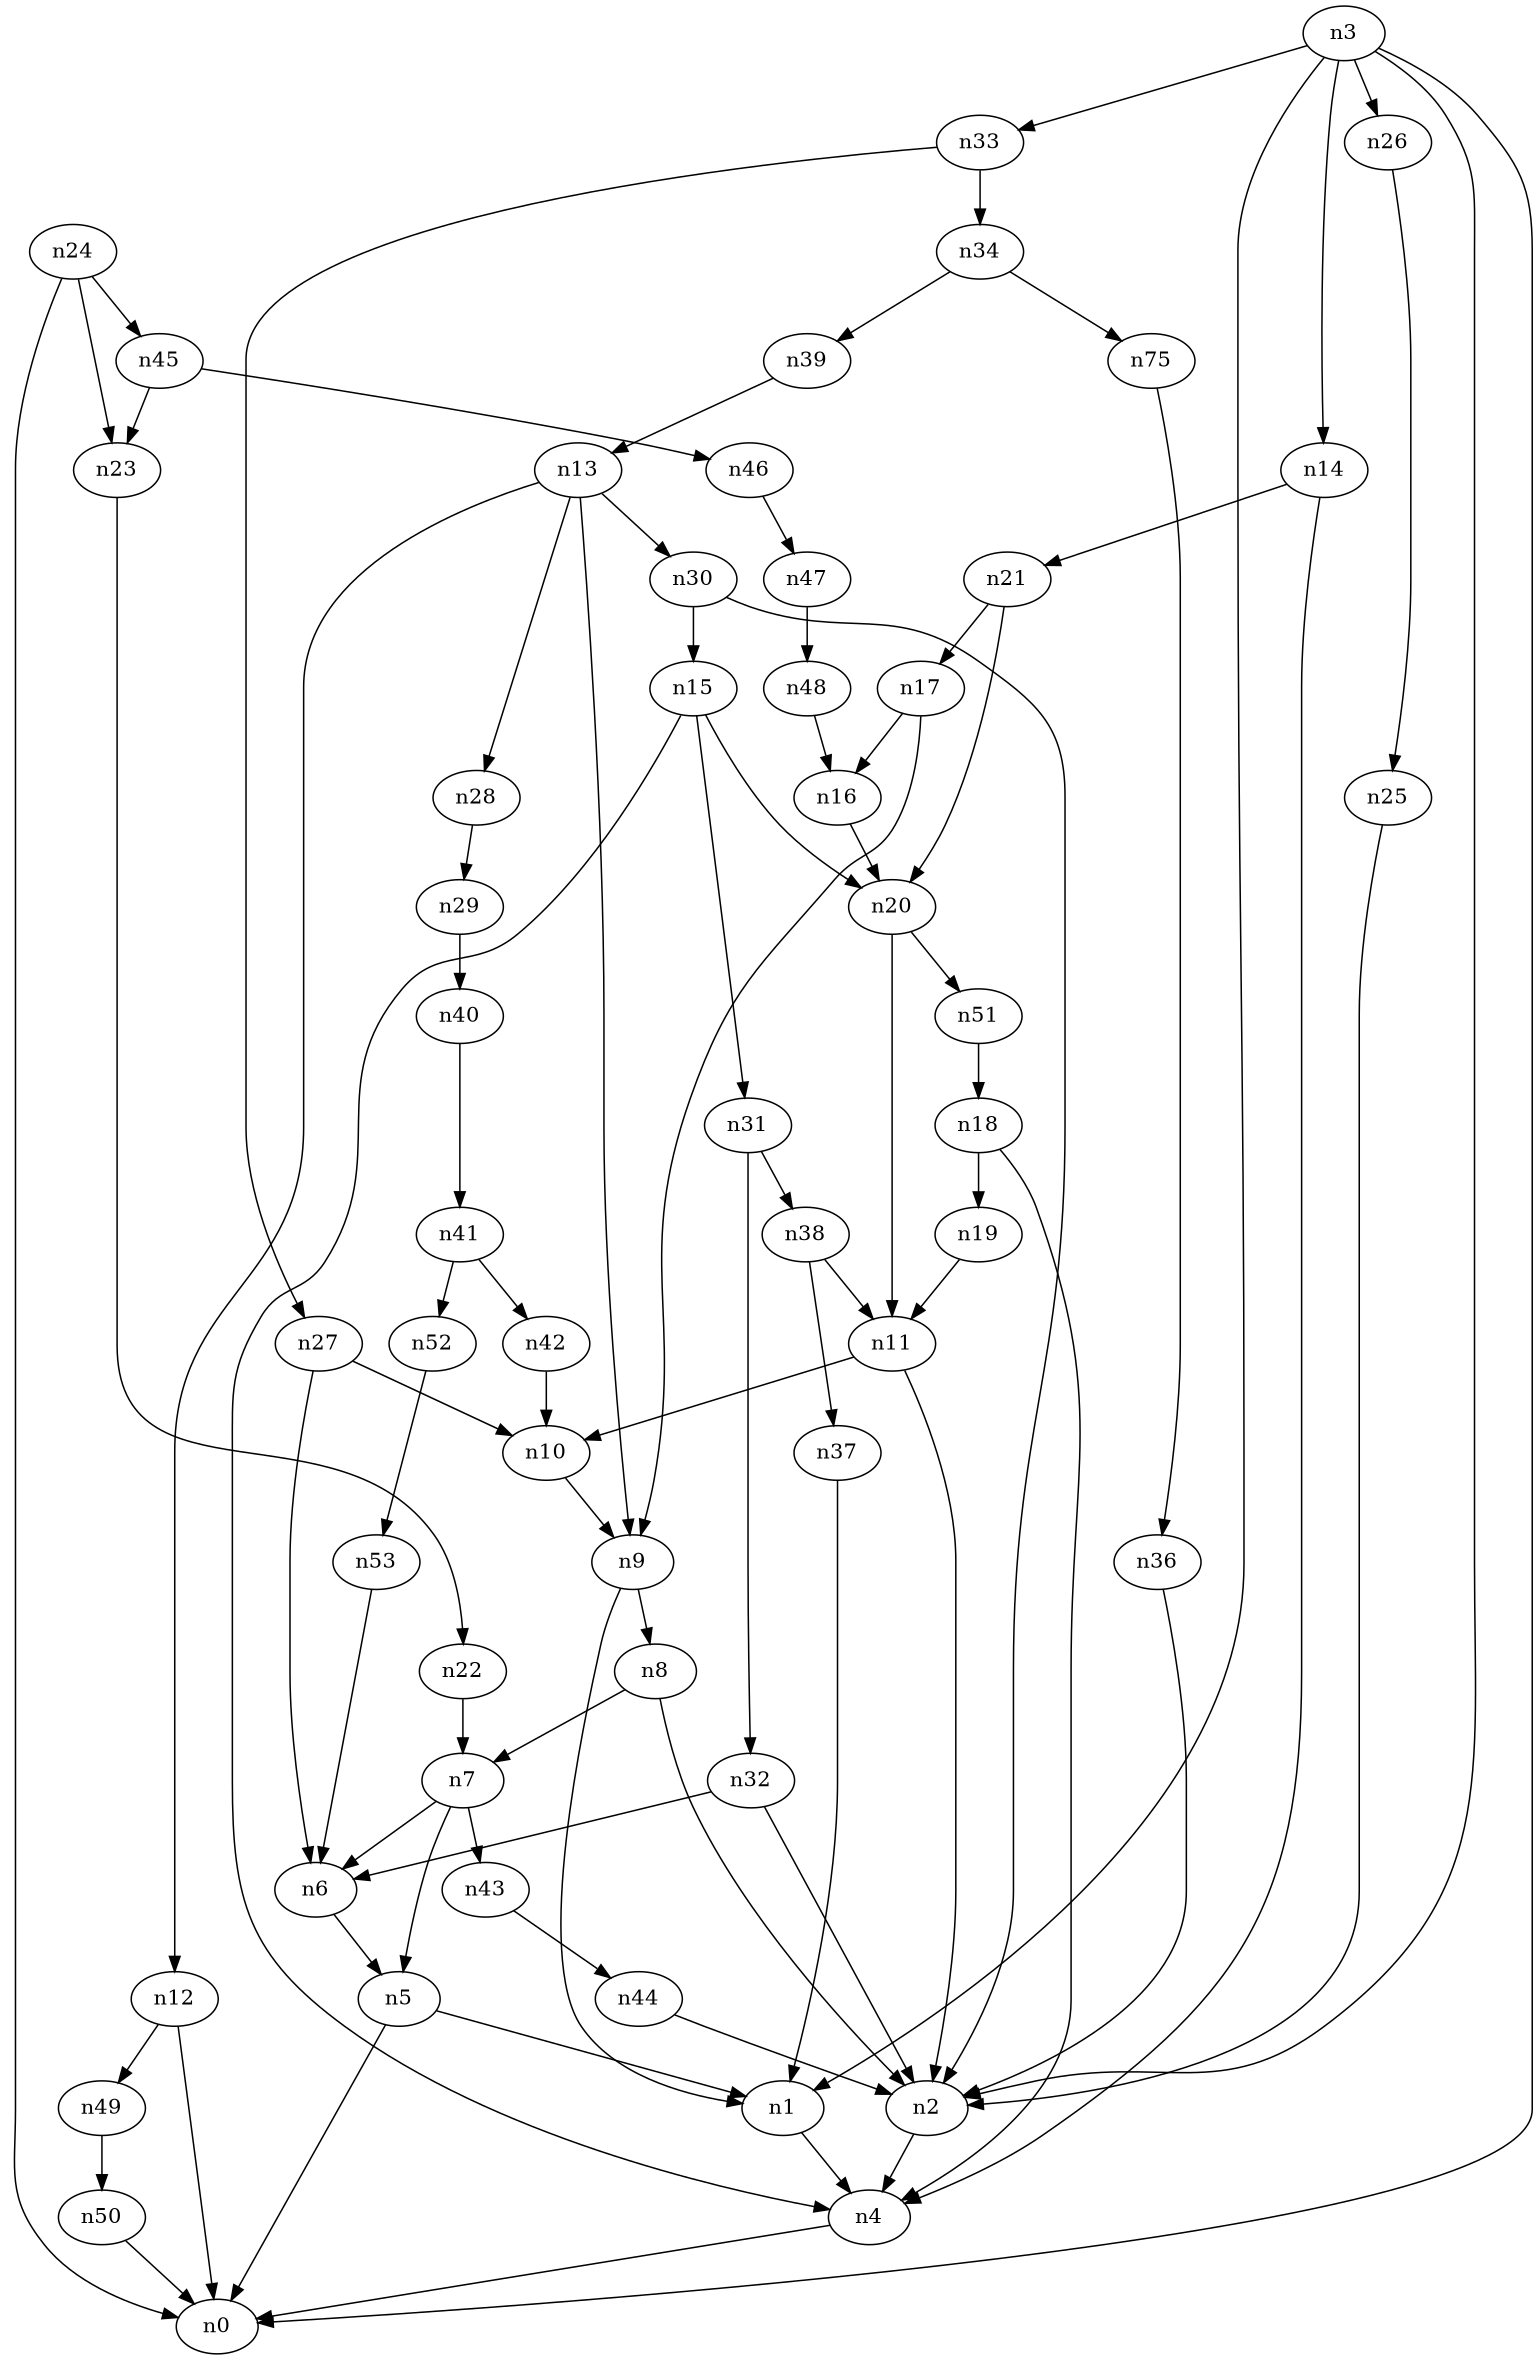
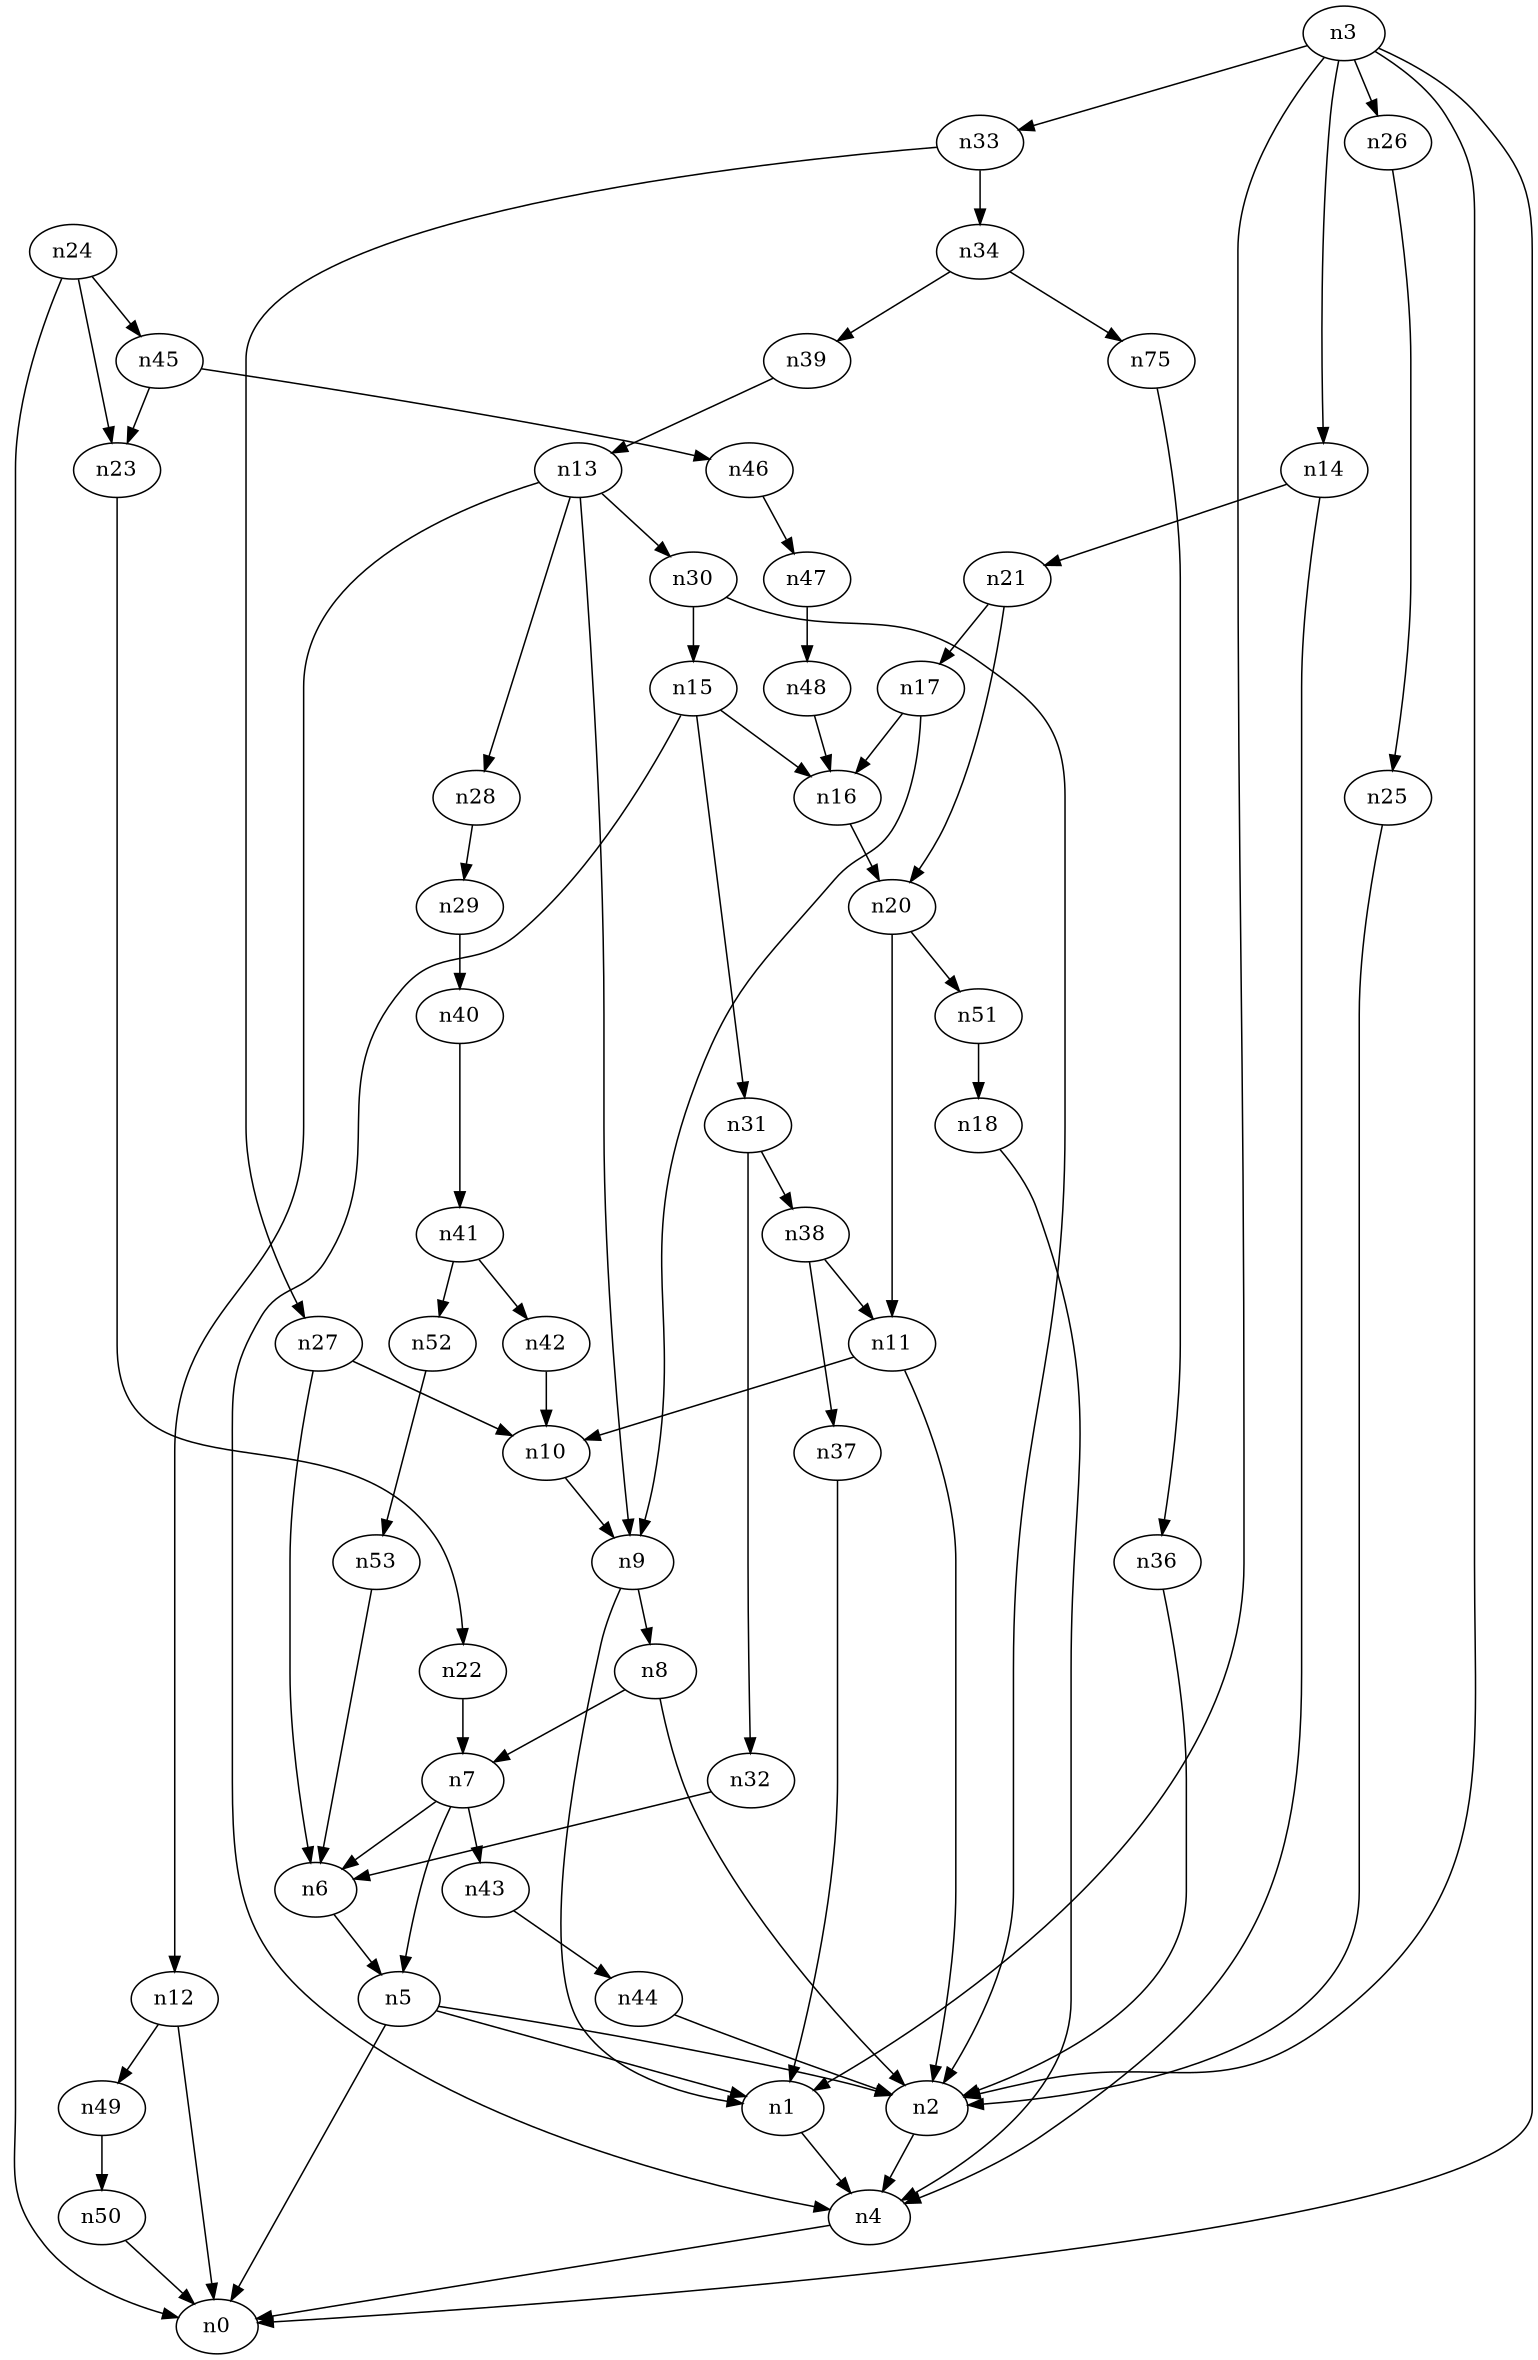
edge "n15" -> "n20": now "n15" -> "n16"
node "n19": removed
edge "n32" -> "n2": now "n5" -> "n2"
